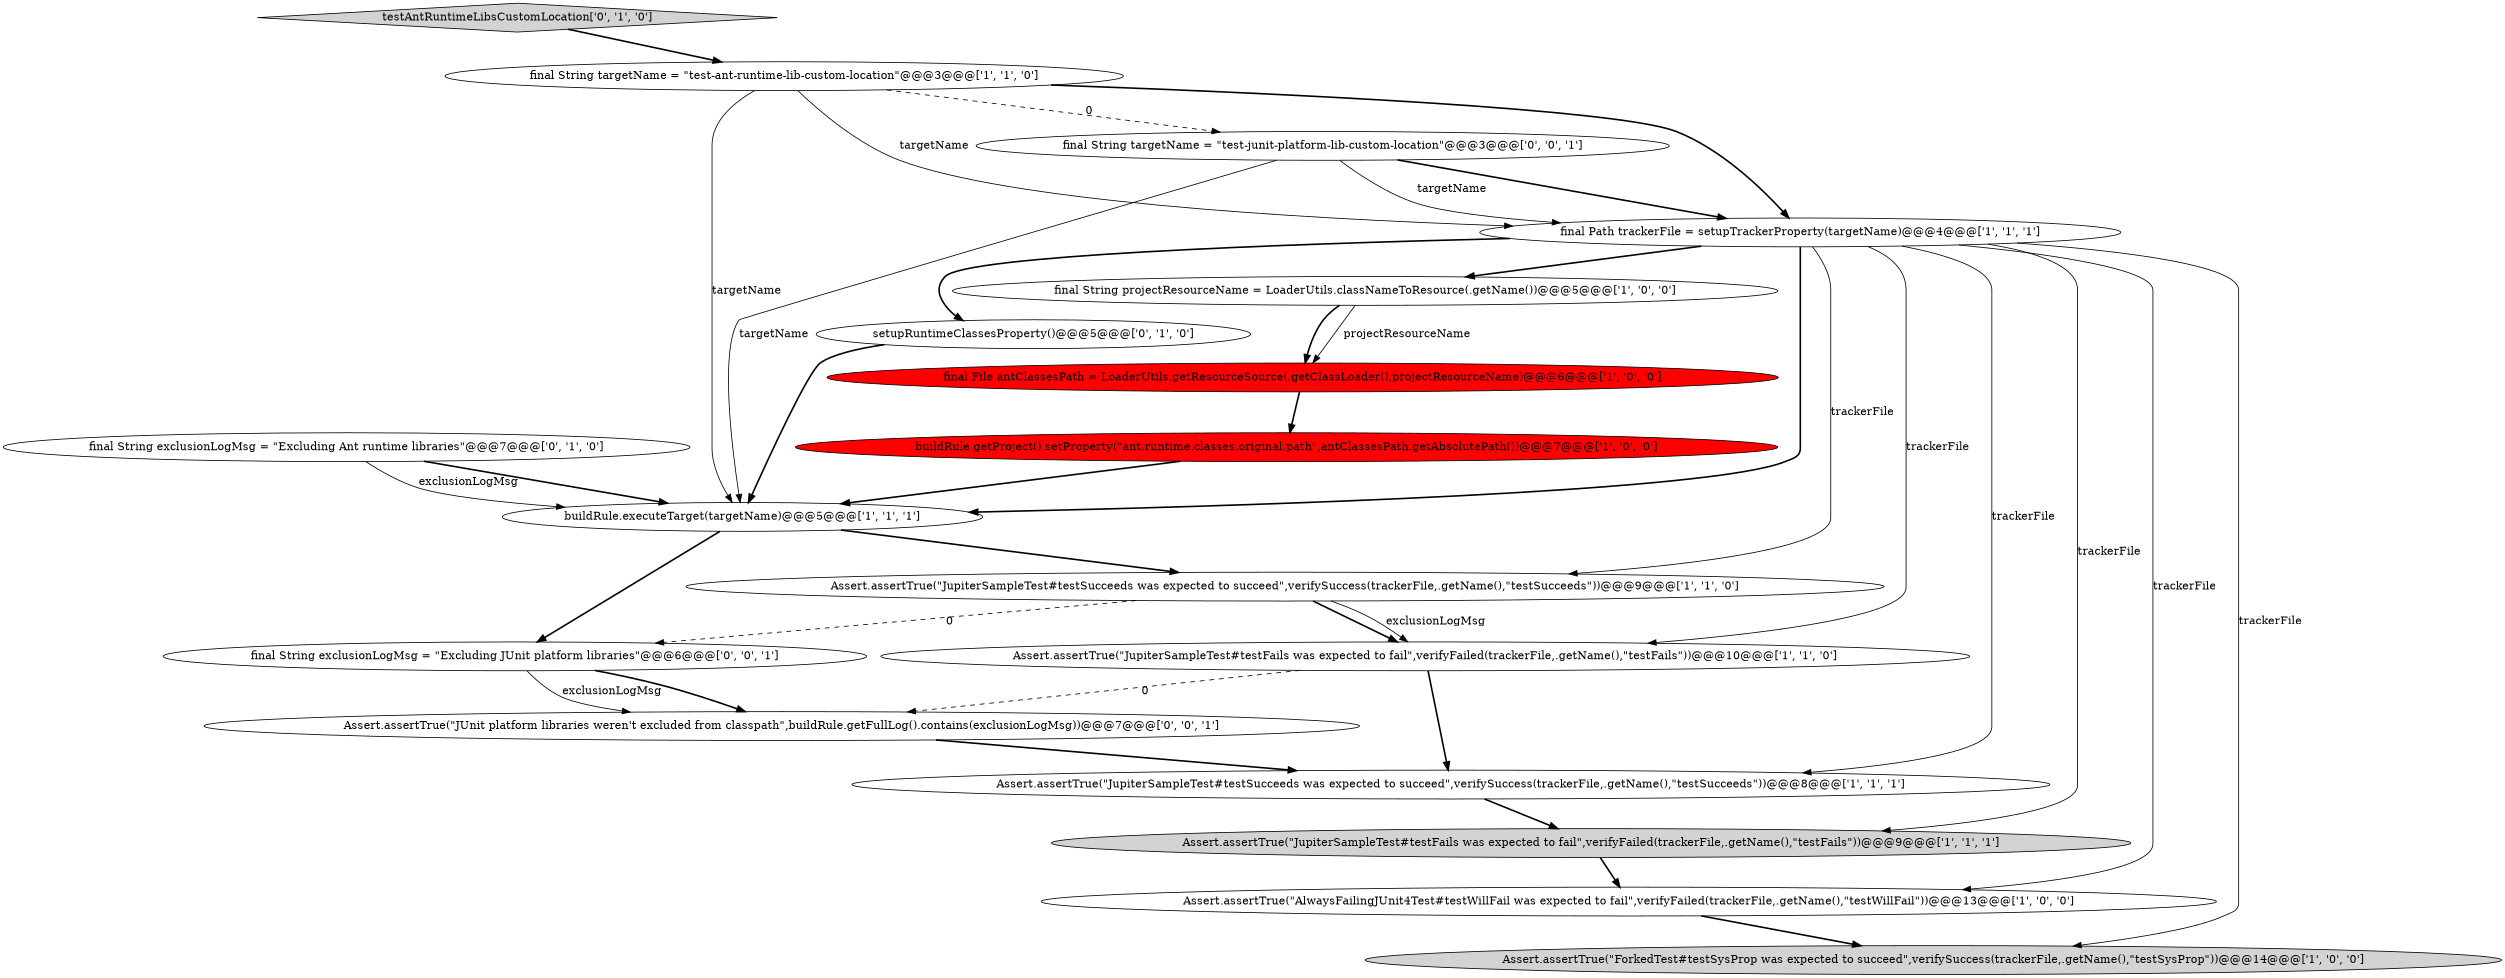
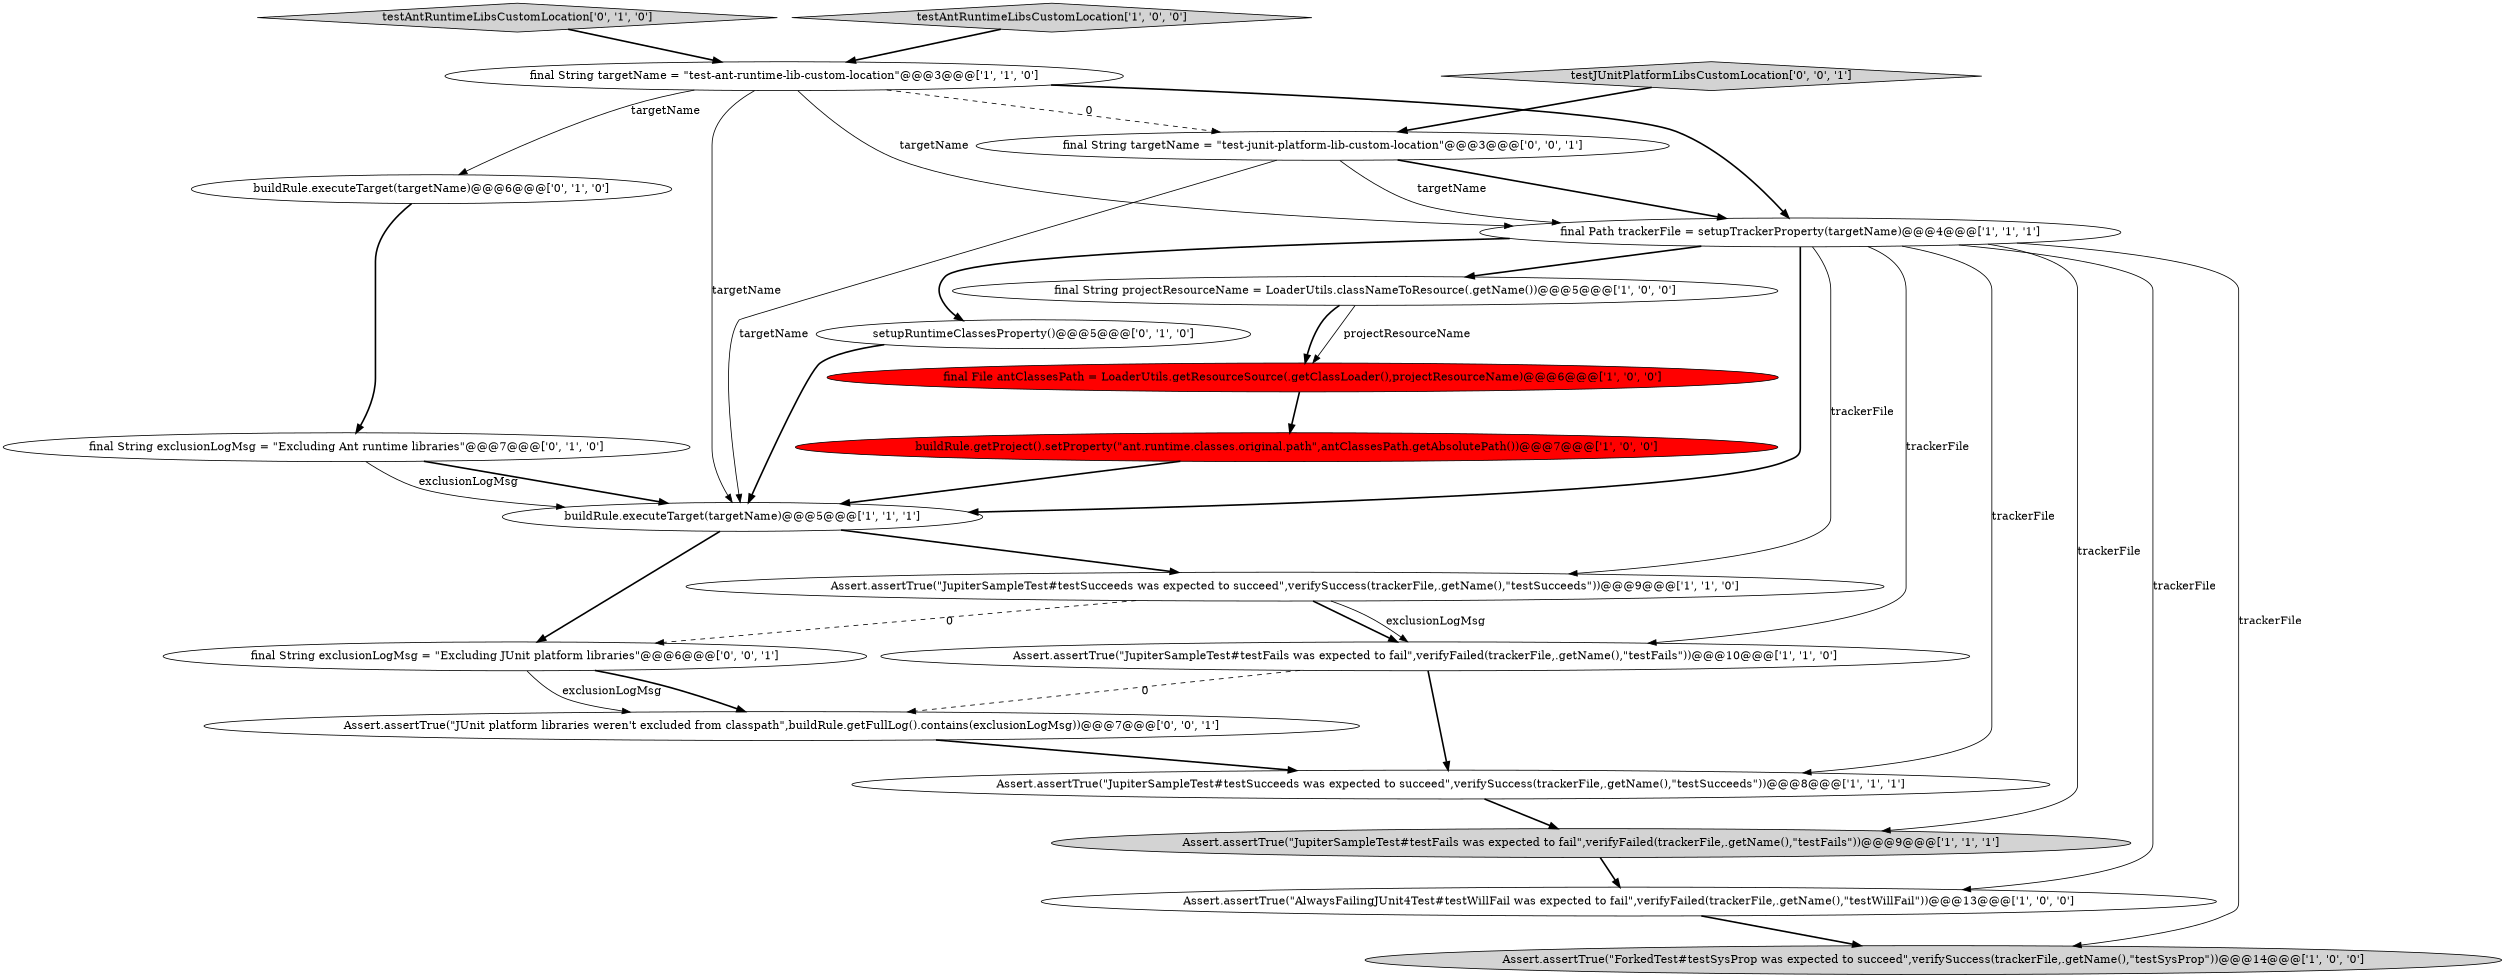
node "testAntRuntimeLibsCustomLocation['1', '0', '0']": added
node "testJUnitPlatformLibsCustomLocation['0', '0', '1']": added
node "buildRule.executeTarget(targetName)@@@6@@@['0', '1', '0']": added
